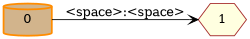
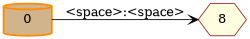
node "1": label "1" -> "8"
